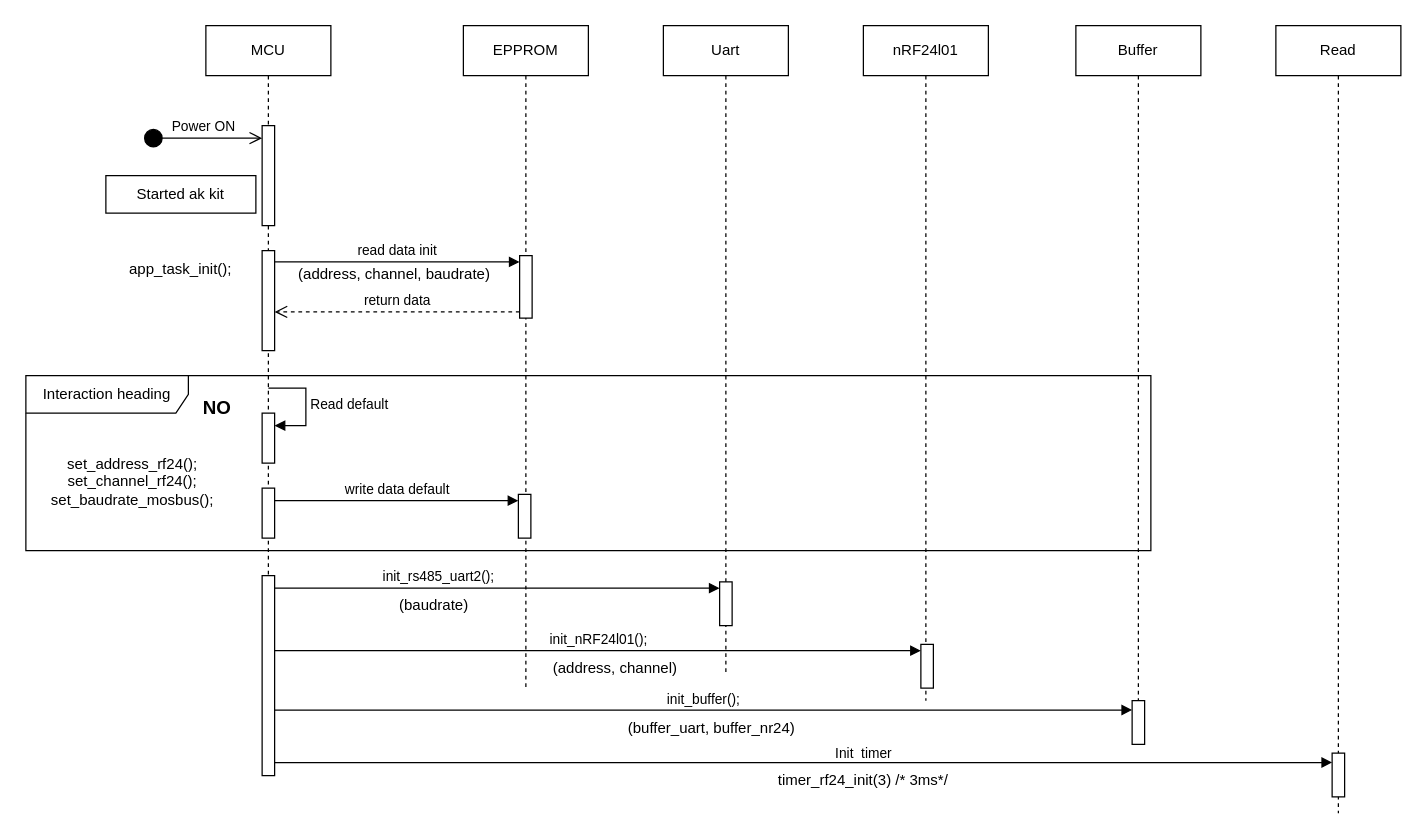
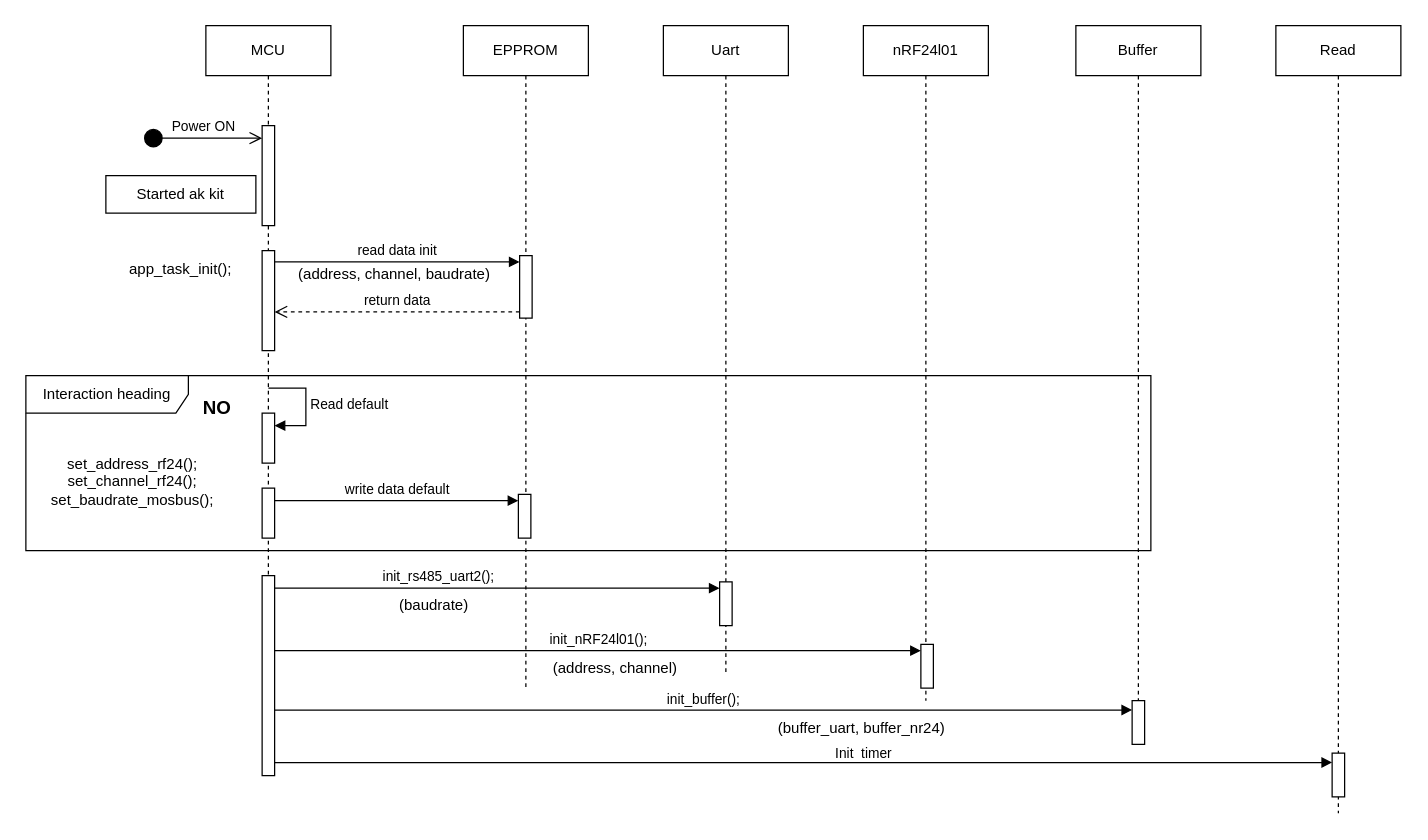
node "(buffer_uart, buffer_nr24)": moved (713, 723) -> (863, 723)
node "timer_rf24_init(3) /* 3ms*/": removed
